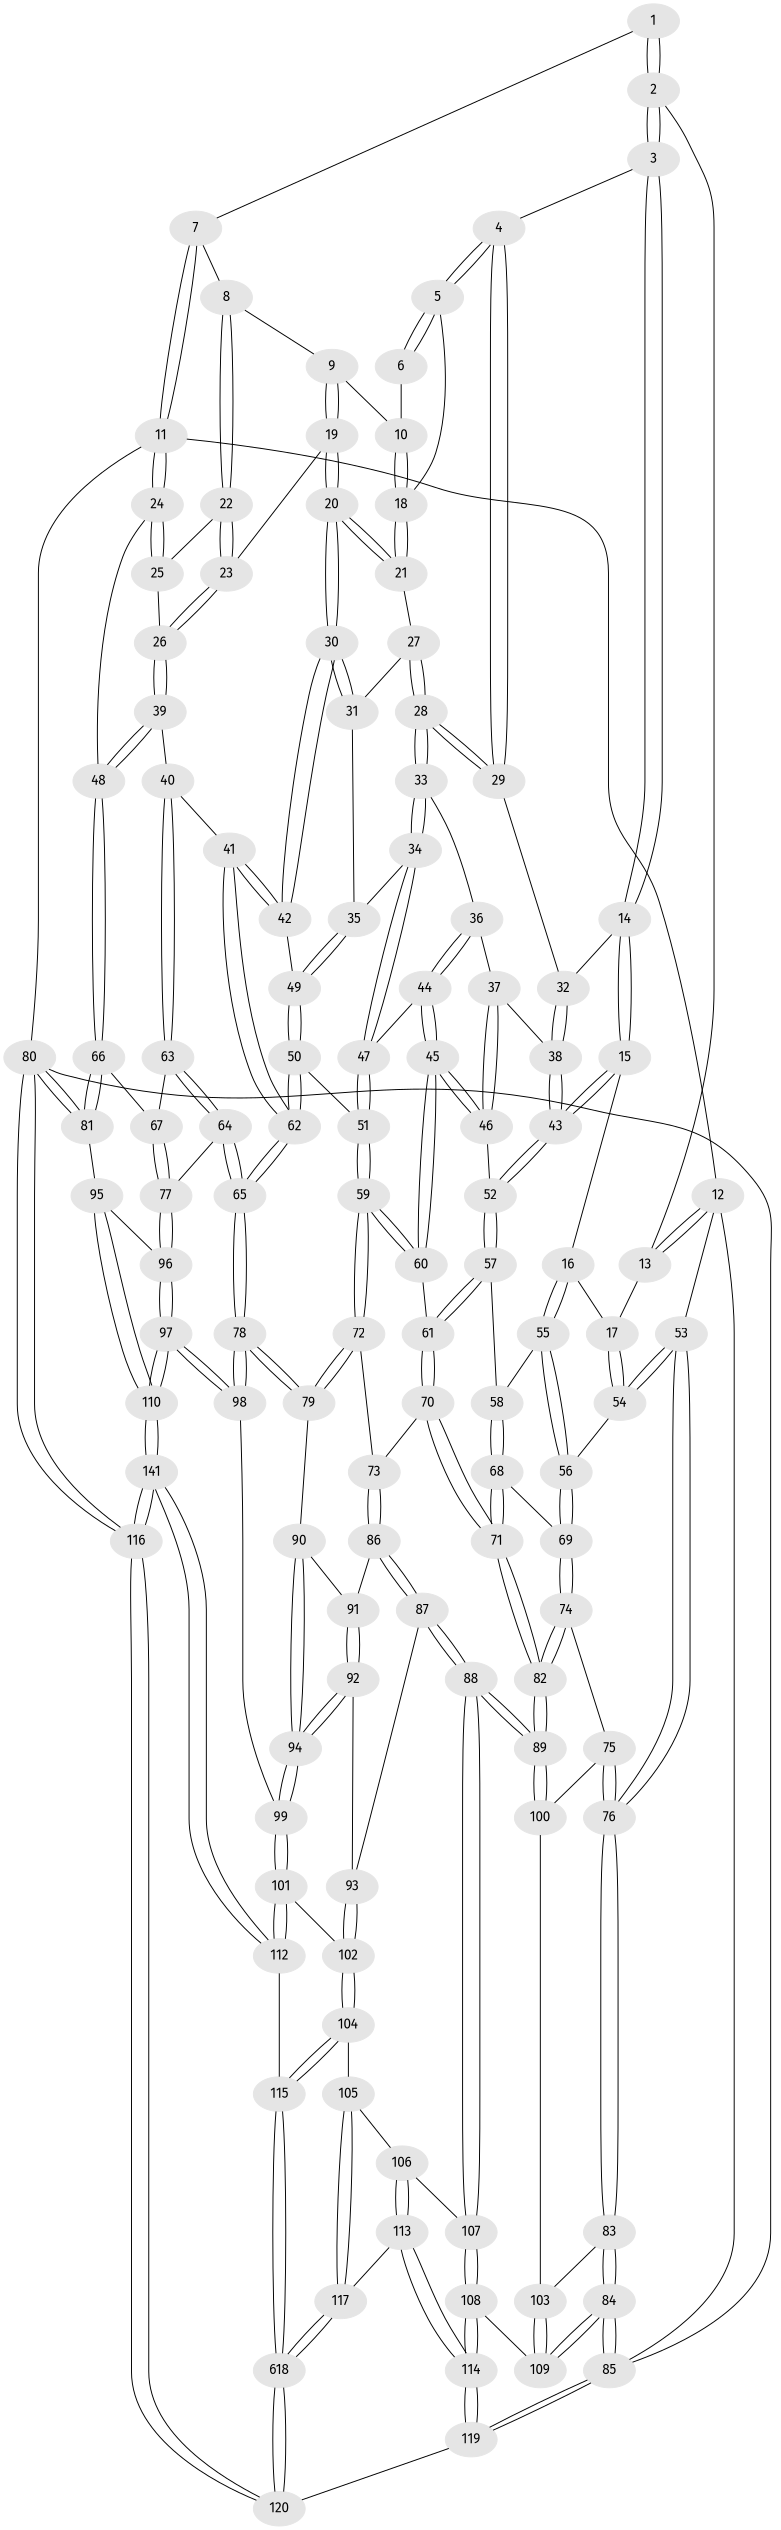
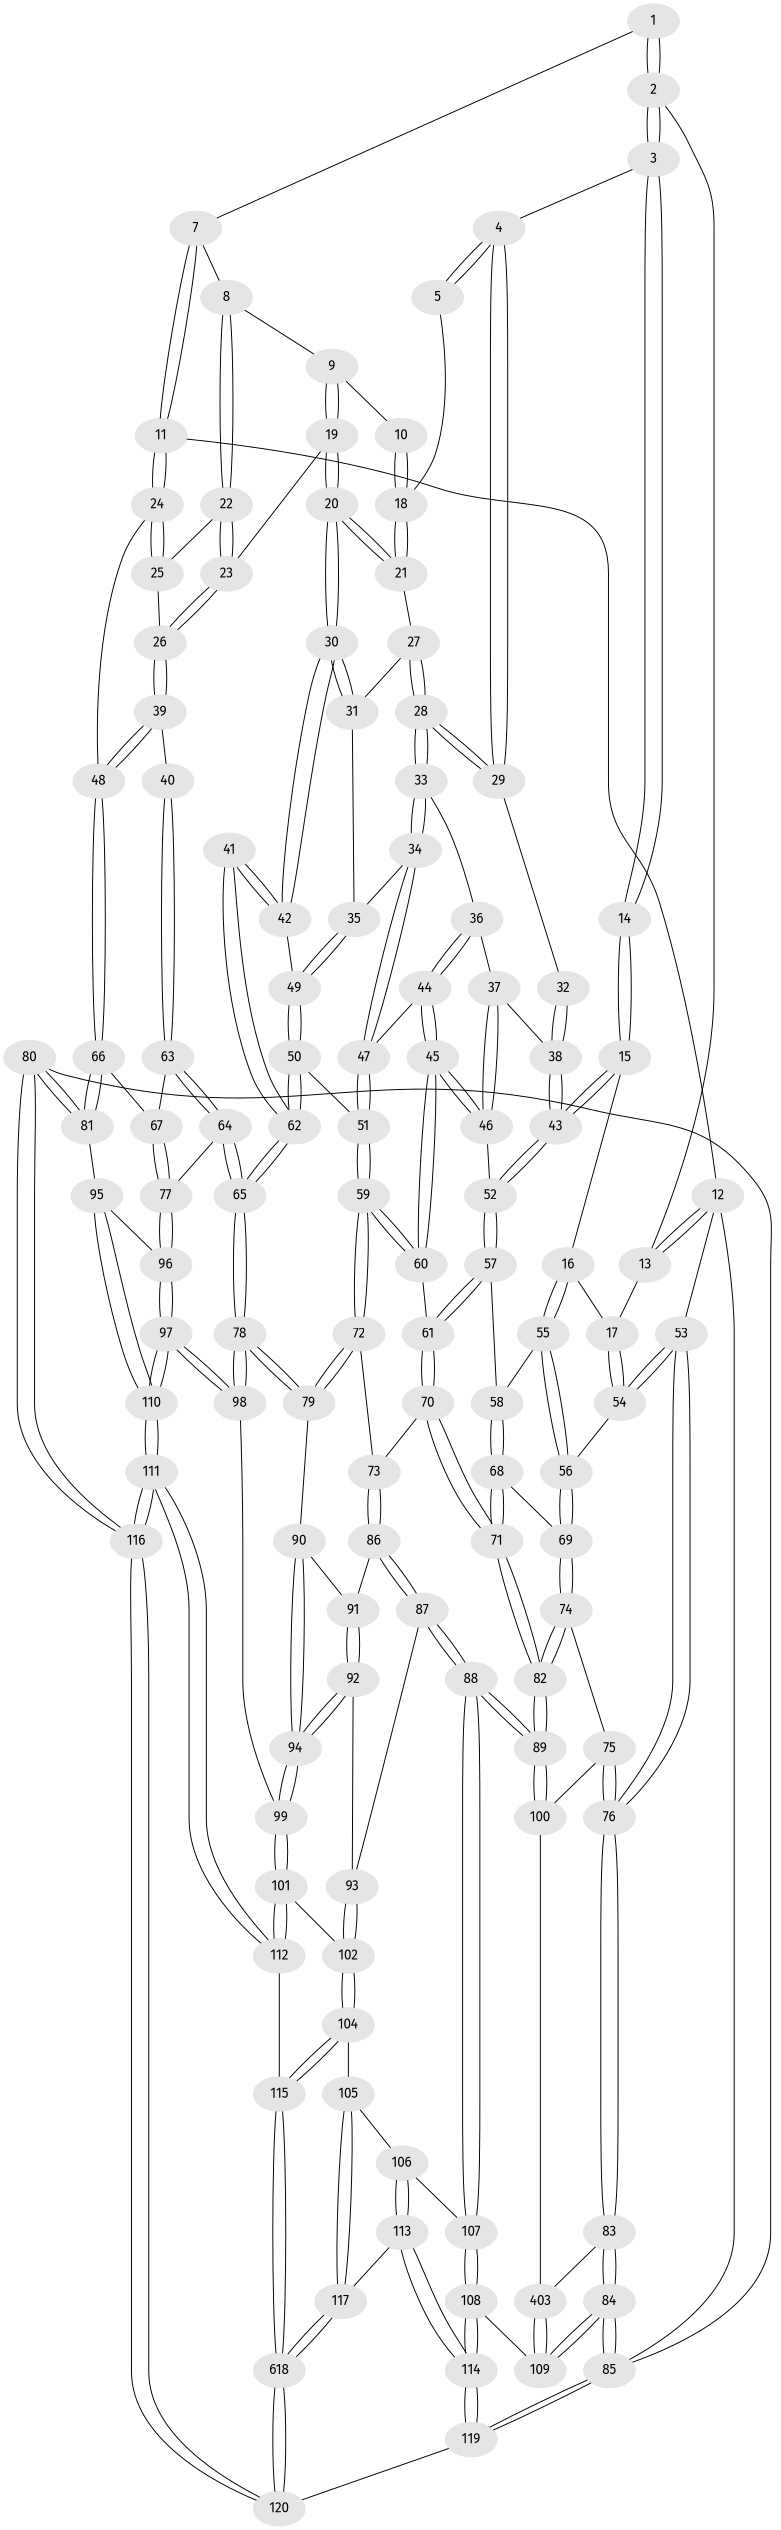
node "6": removed
edge "11" -- "80": removed
edge "40" -- "41": removed
edge "14" -- "32": removed
node "141": label "141" -> "111"
node "103": label "103" -> "403"
